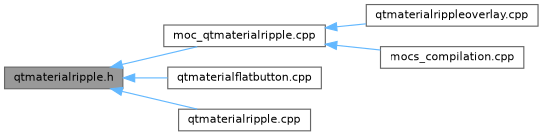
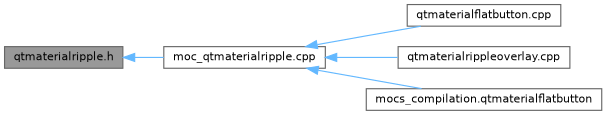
node "mocs_compilation.cpp": label "mocs_compilation.cpp" -> "mocs_compilation.qtmaterialflatbutton"
edge "qtmaterialflatbutton.cpp" -> "qtmaterialripple.h": now "qtmaterialflatbutton.cpp" -> "moc_qtmaterialripple.cpp"
node "qtmaterialripple.cpp": removed
